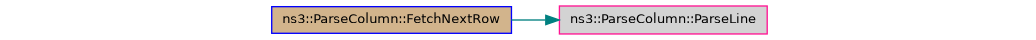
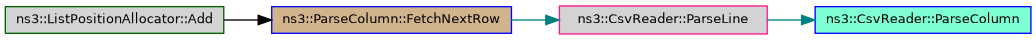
node "ns3::ListPositionAllocator::Add": added
node "ns3::ParseColumn::ParseLine": label "ns3::ParseColumn::ParseLine" -> "ns3::CsvReader::ParseLine"
node "ns3::CsvReader::ParseColumn": added
